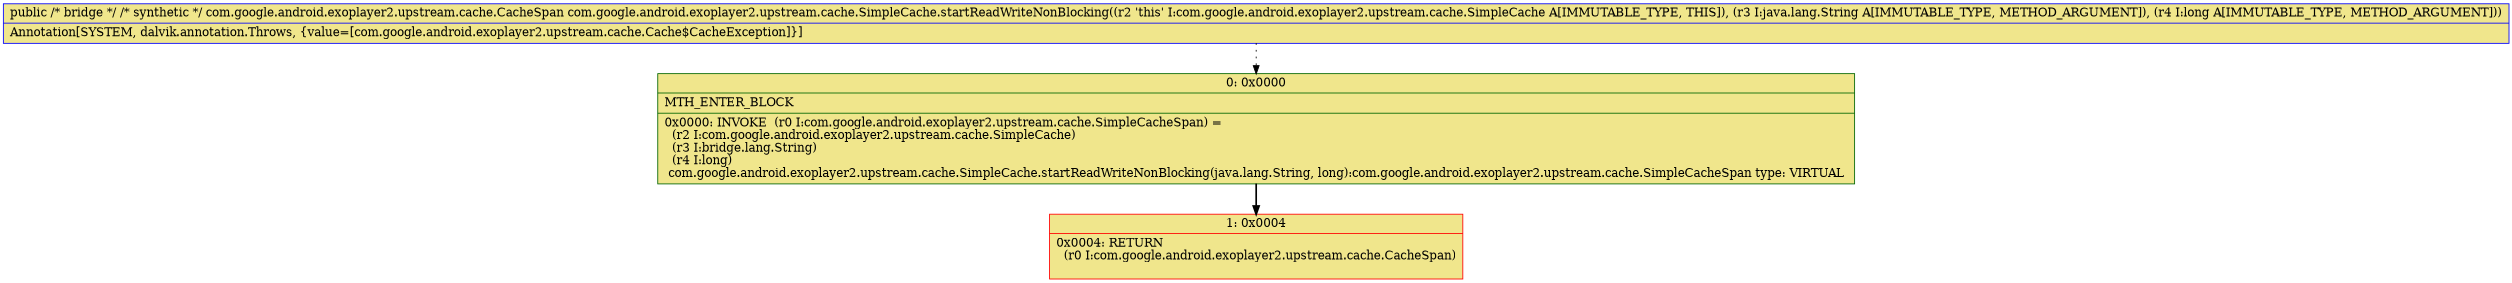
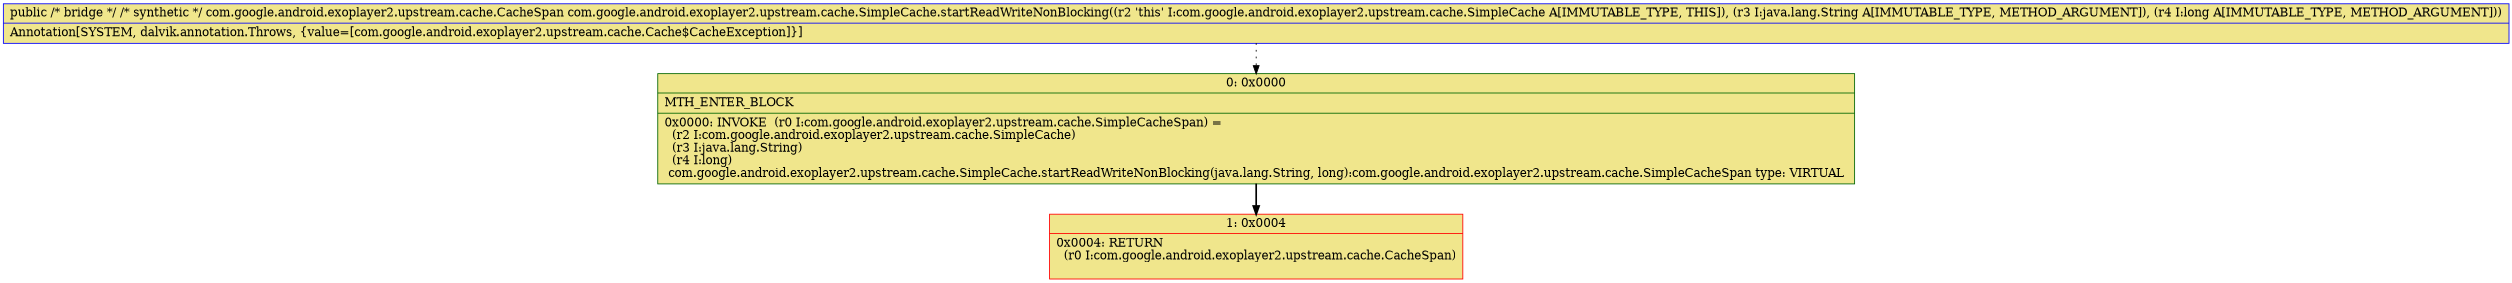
node "0: 0x0000": text "(r3 I:bridge.lang.String)" -> "(r3 I:java.lang.String)"
